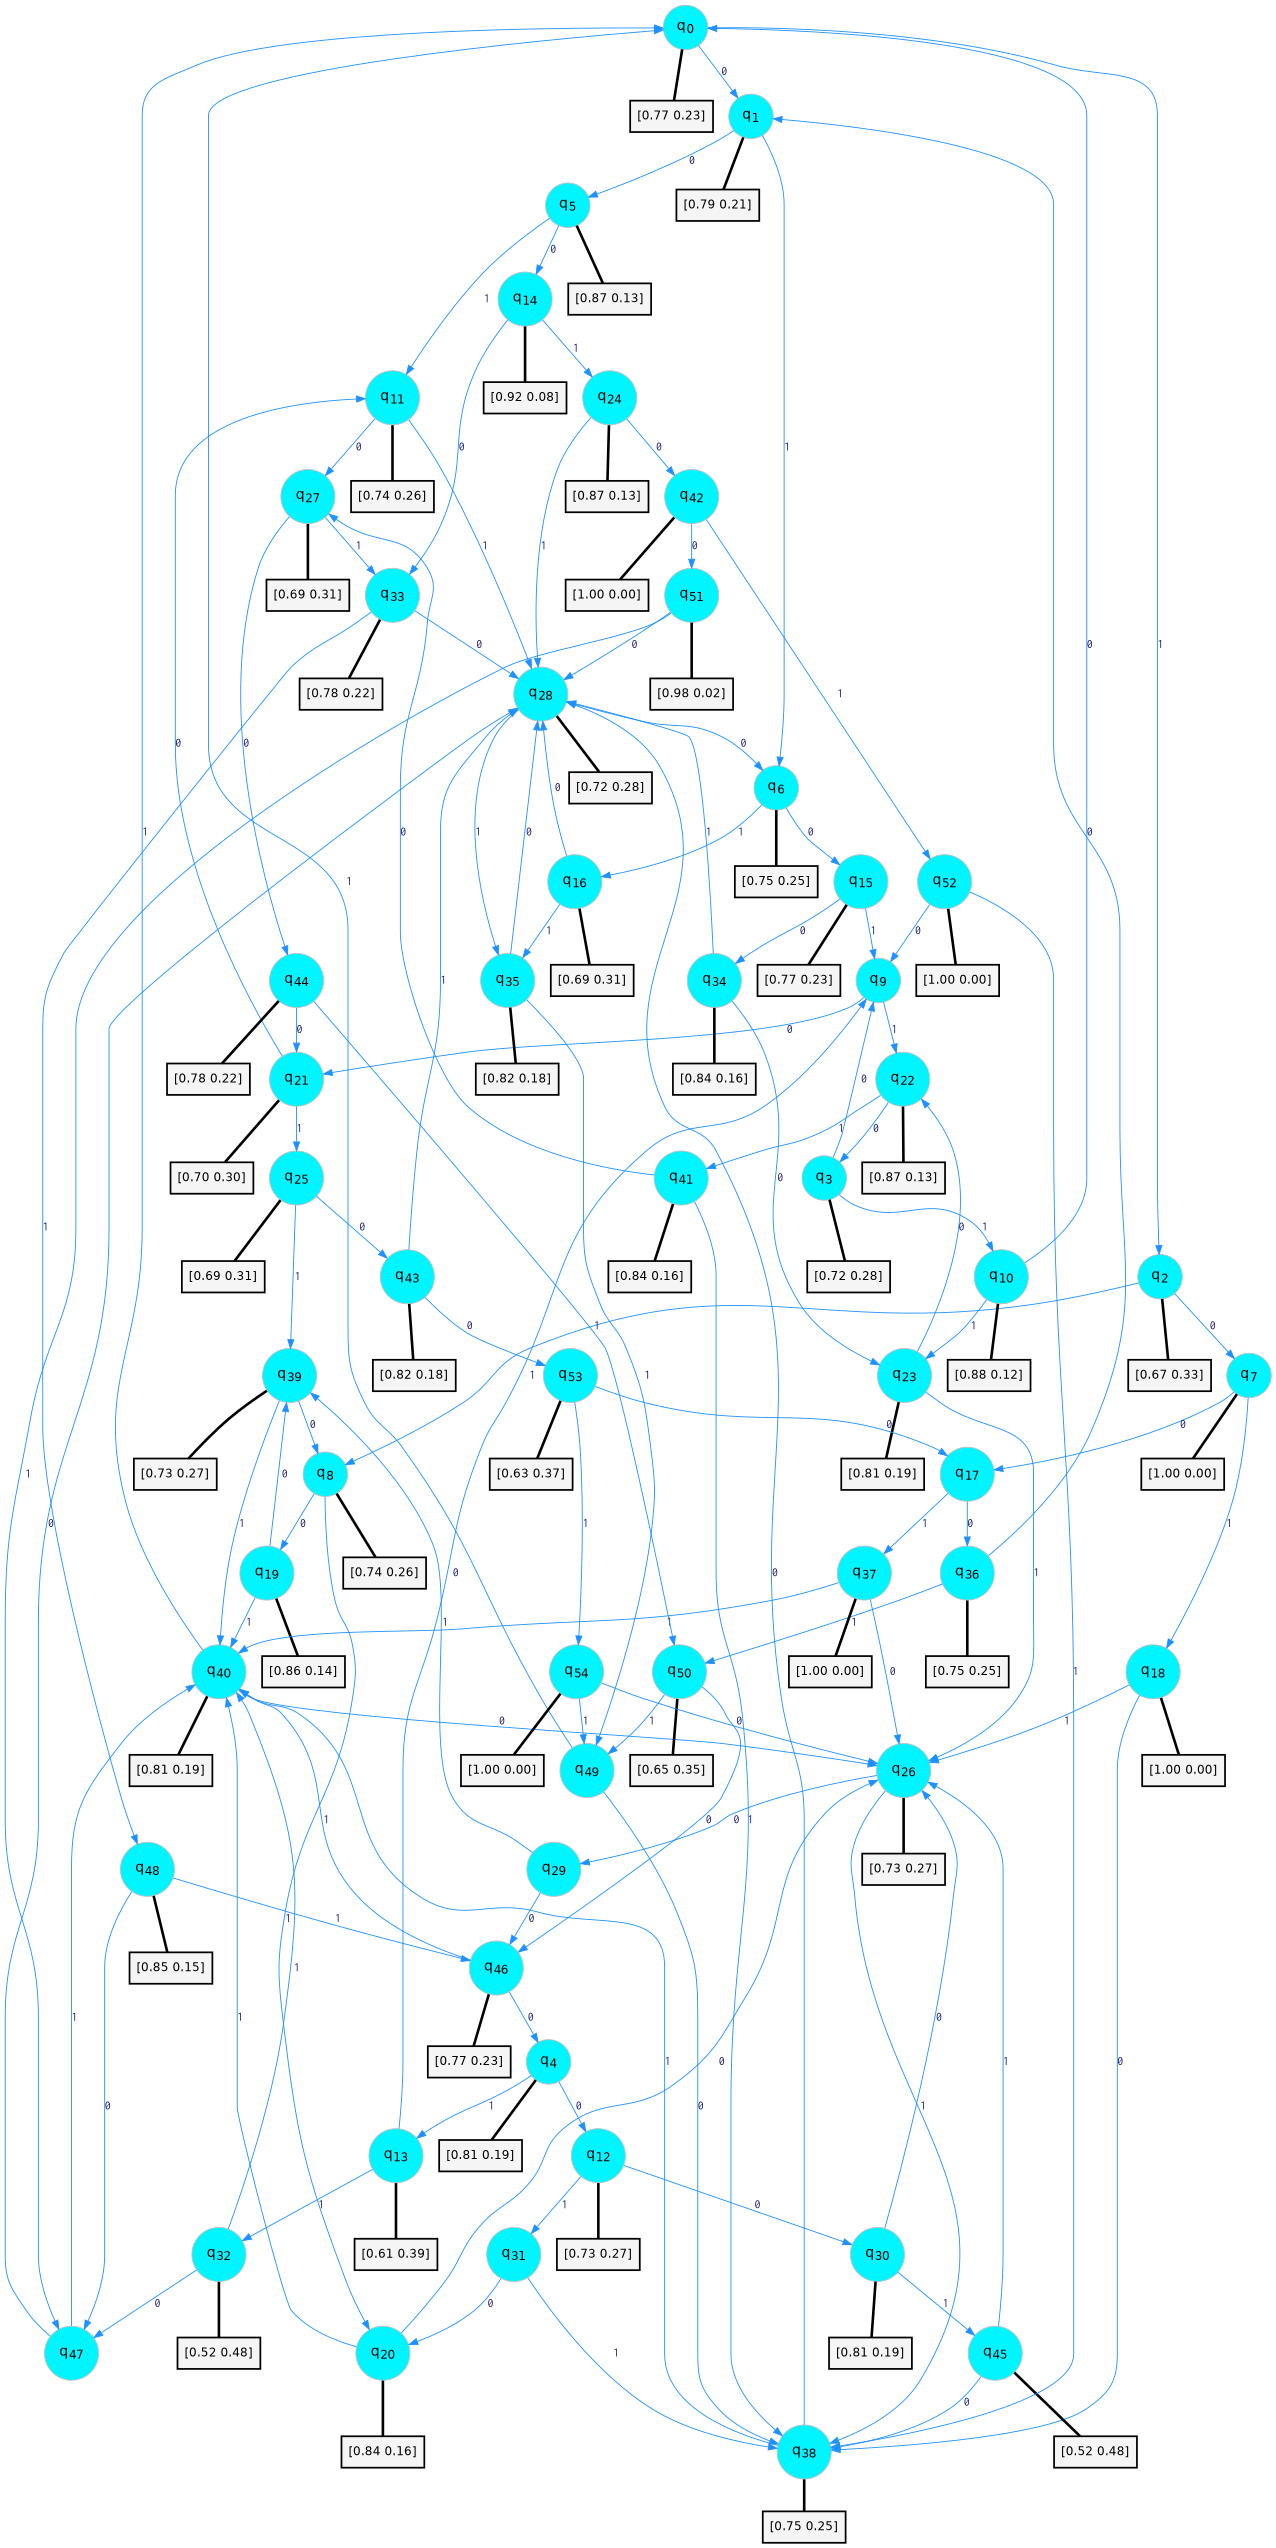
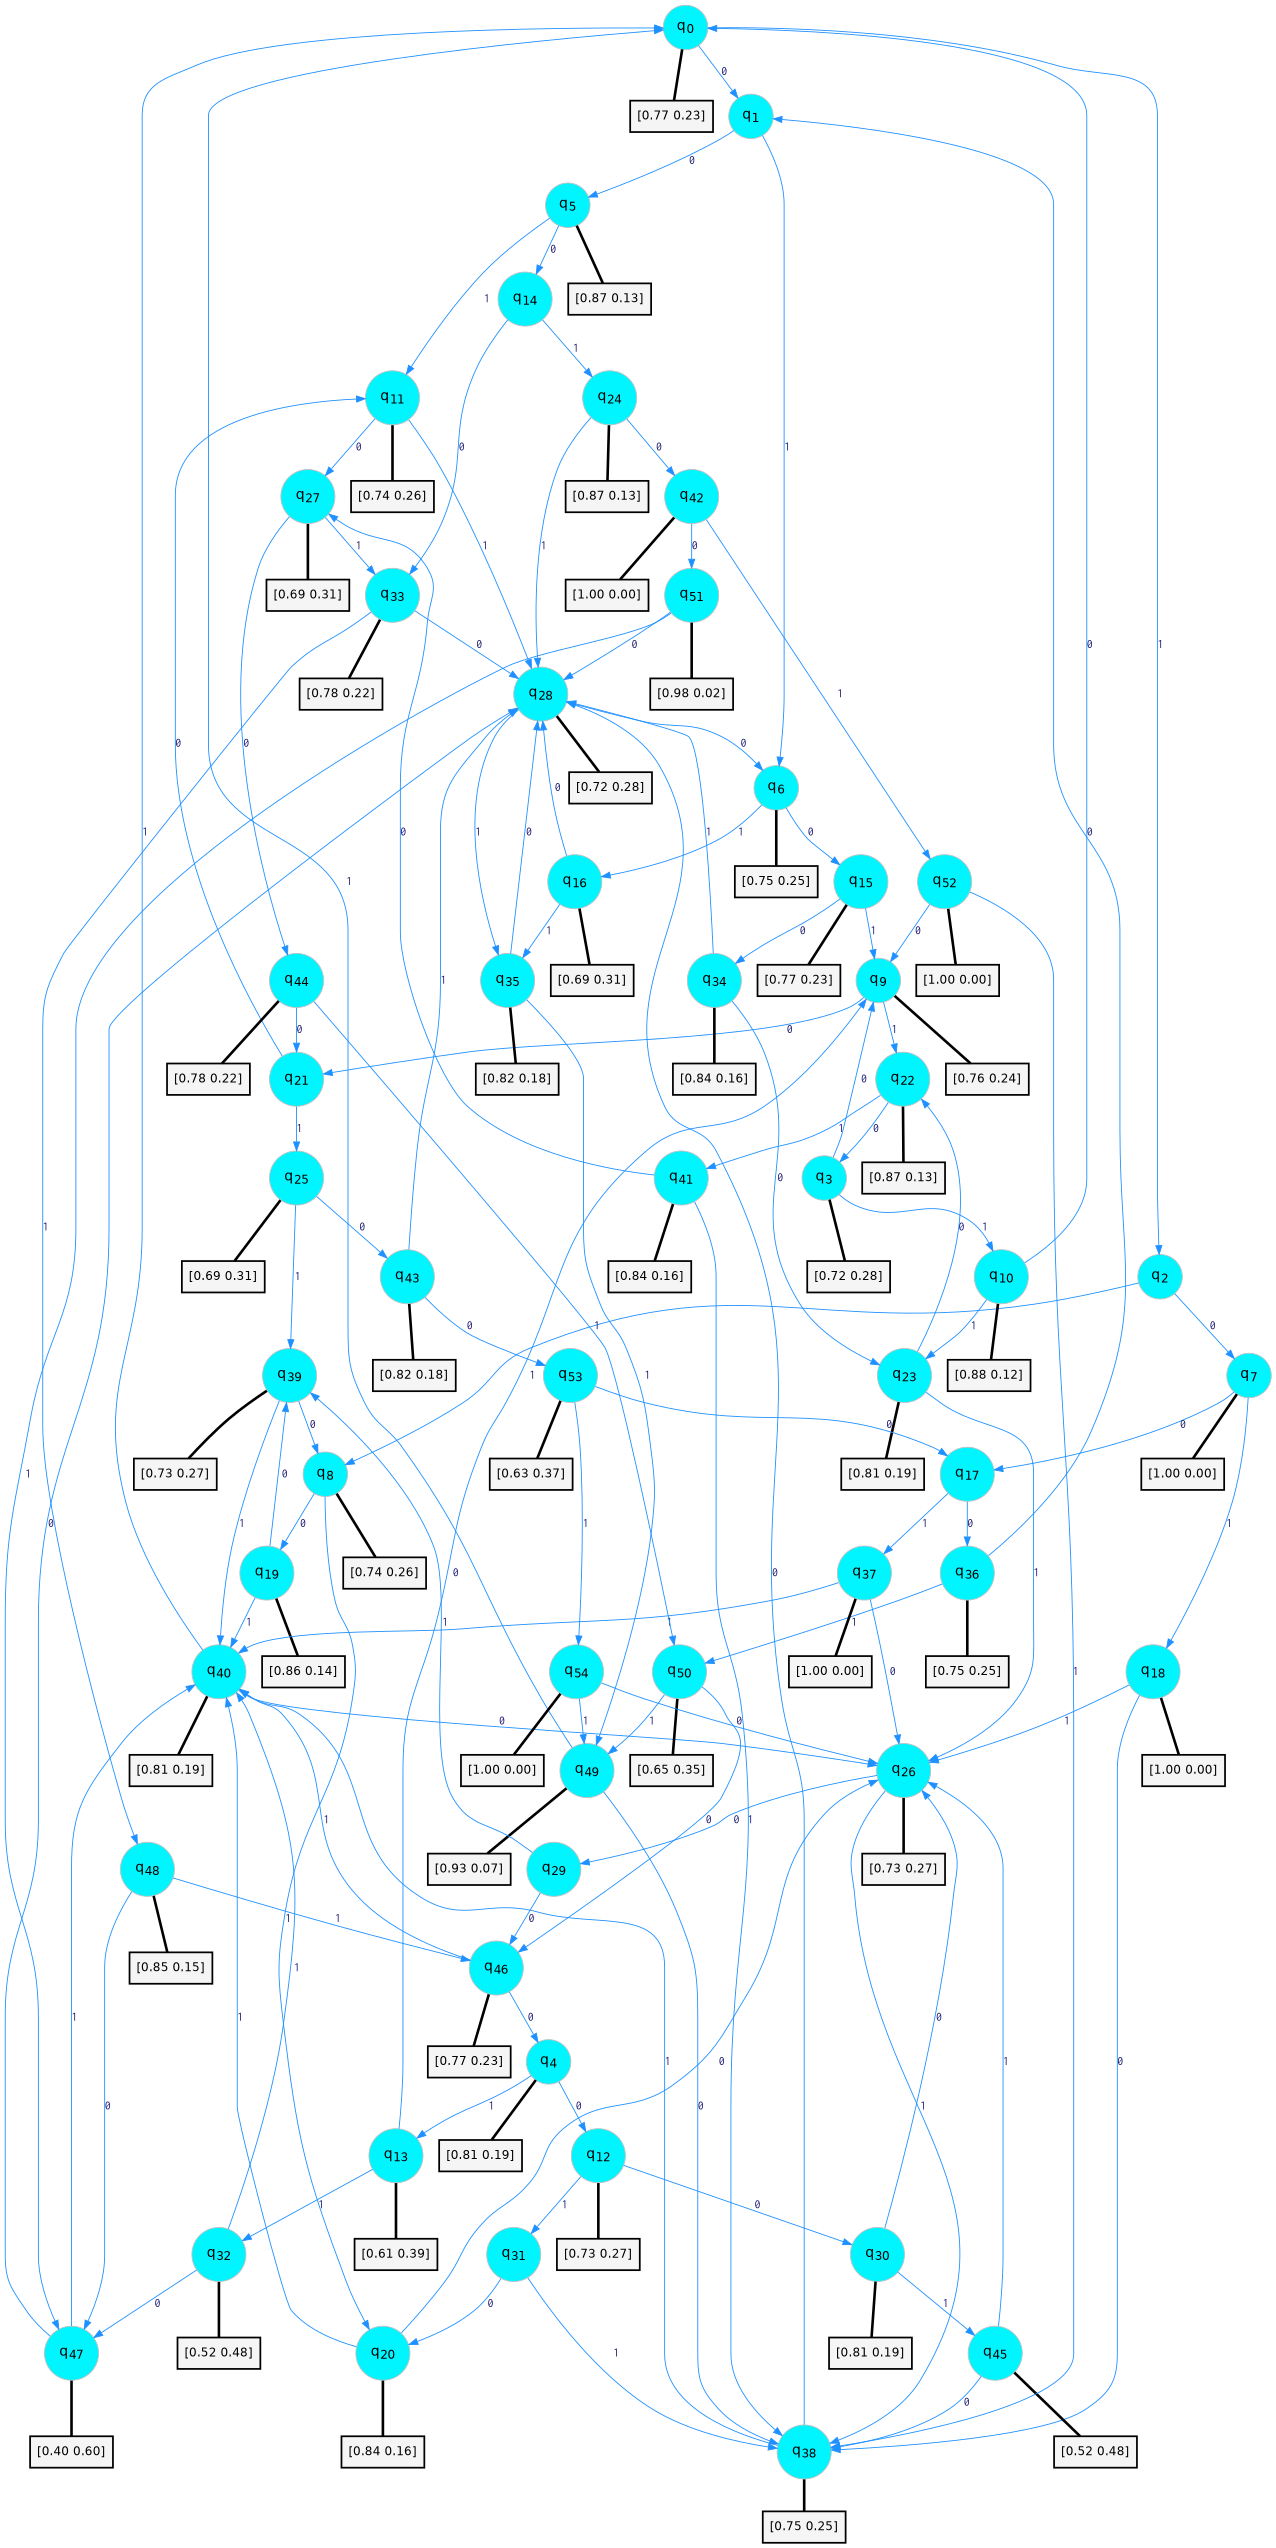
node "[0.79 0.21]": removed
node "[0.92 0.08]": removed
node "[0.76 0.24]": added
node "[0.70 0.30]": removed
node "[0.67 0.33]": removed
node "[0.93 0.07]": added
node "[0.40 0.60]": added
